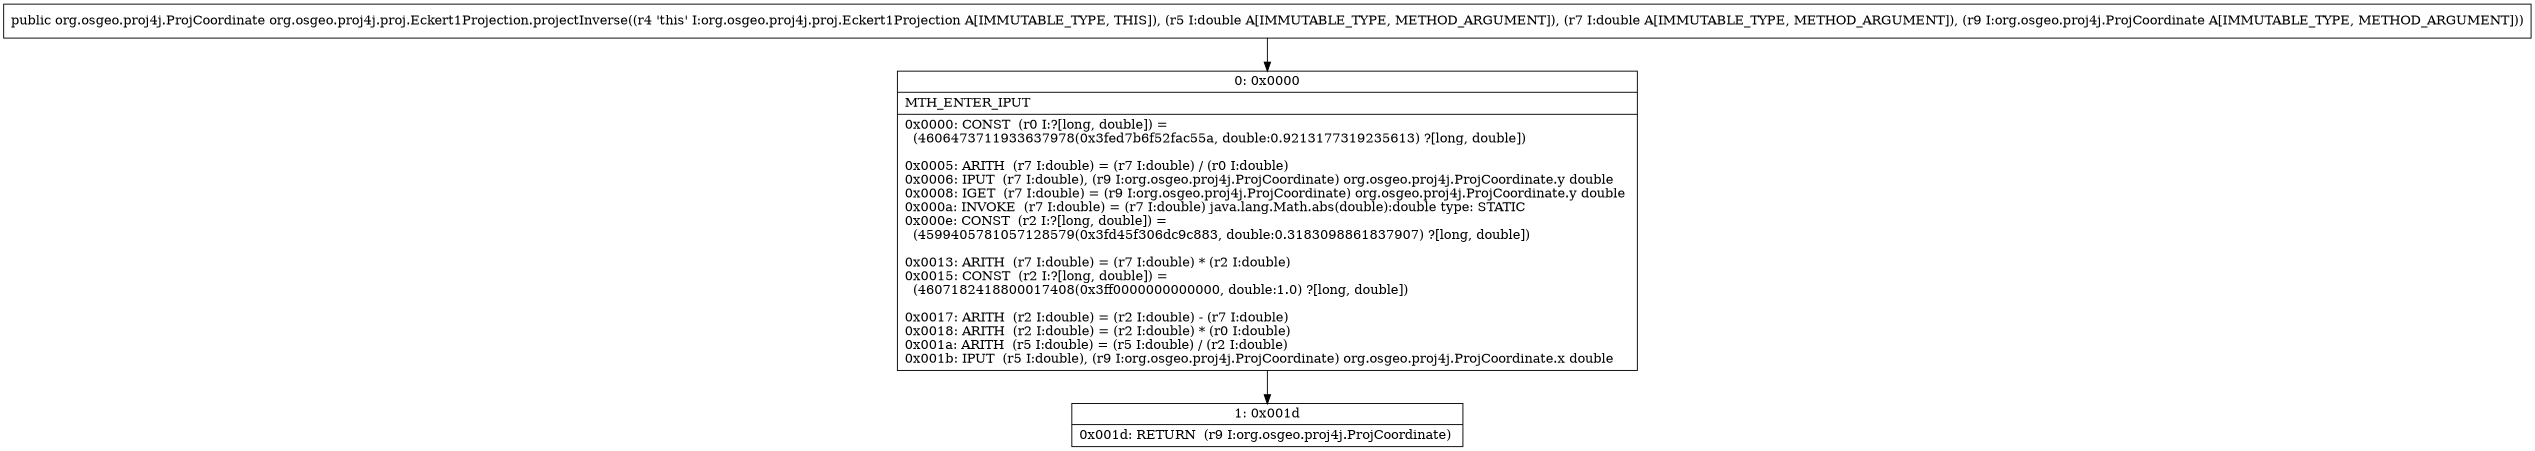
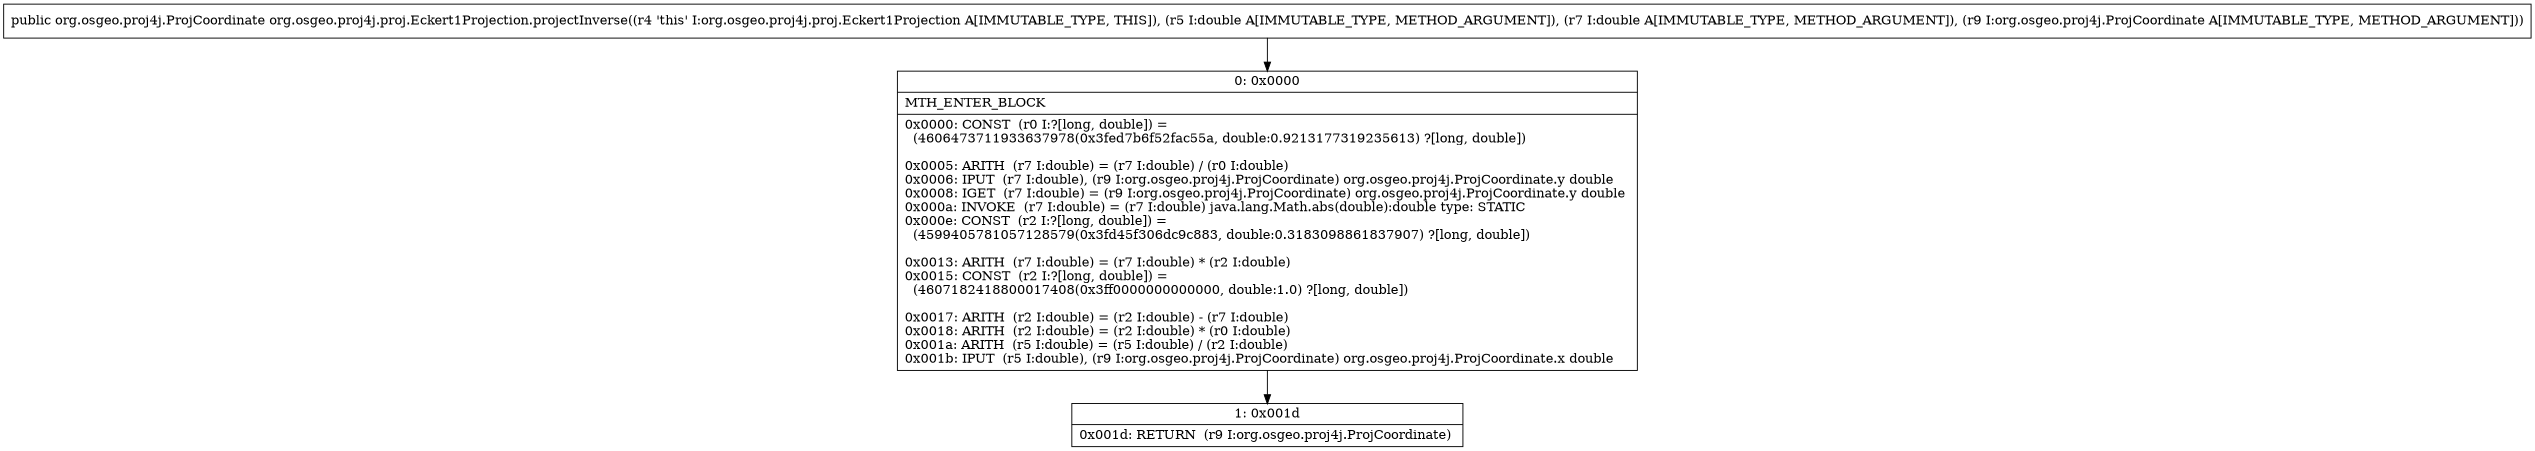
node "0: 0x0000": text "MTH_ENTER_IPUT" -> "MTH_ENTER_BLOCK"
